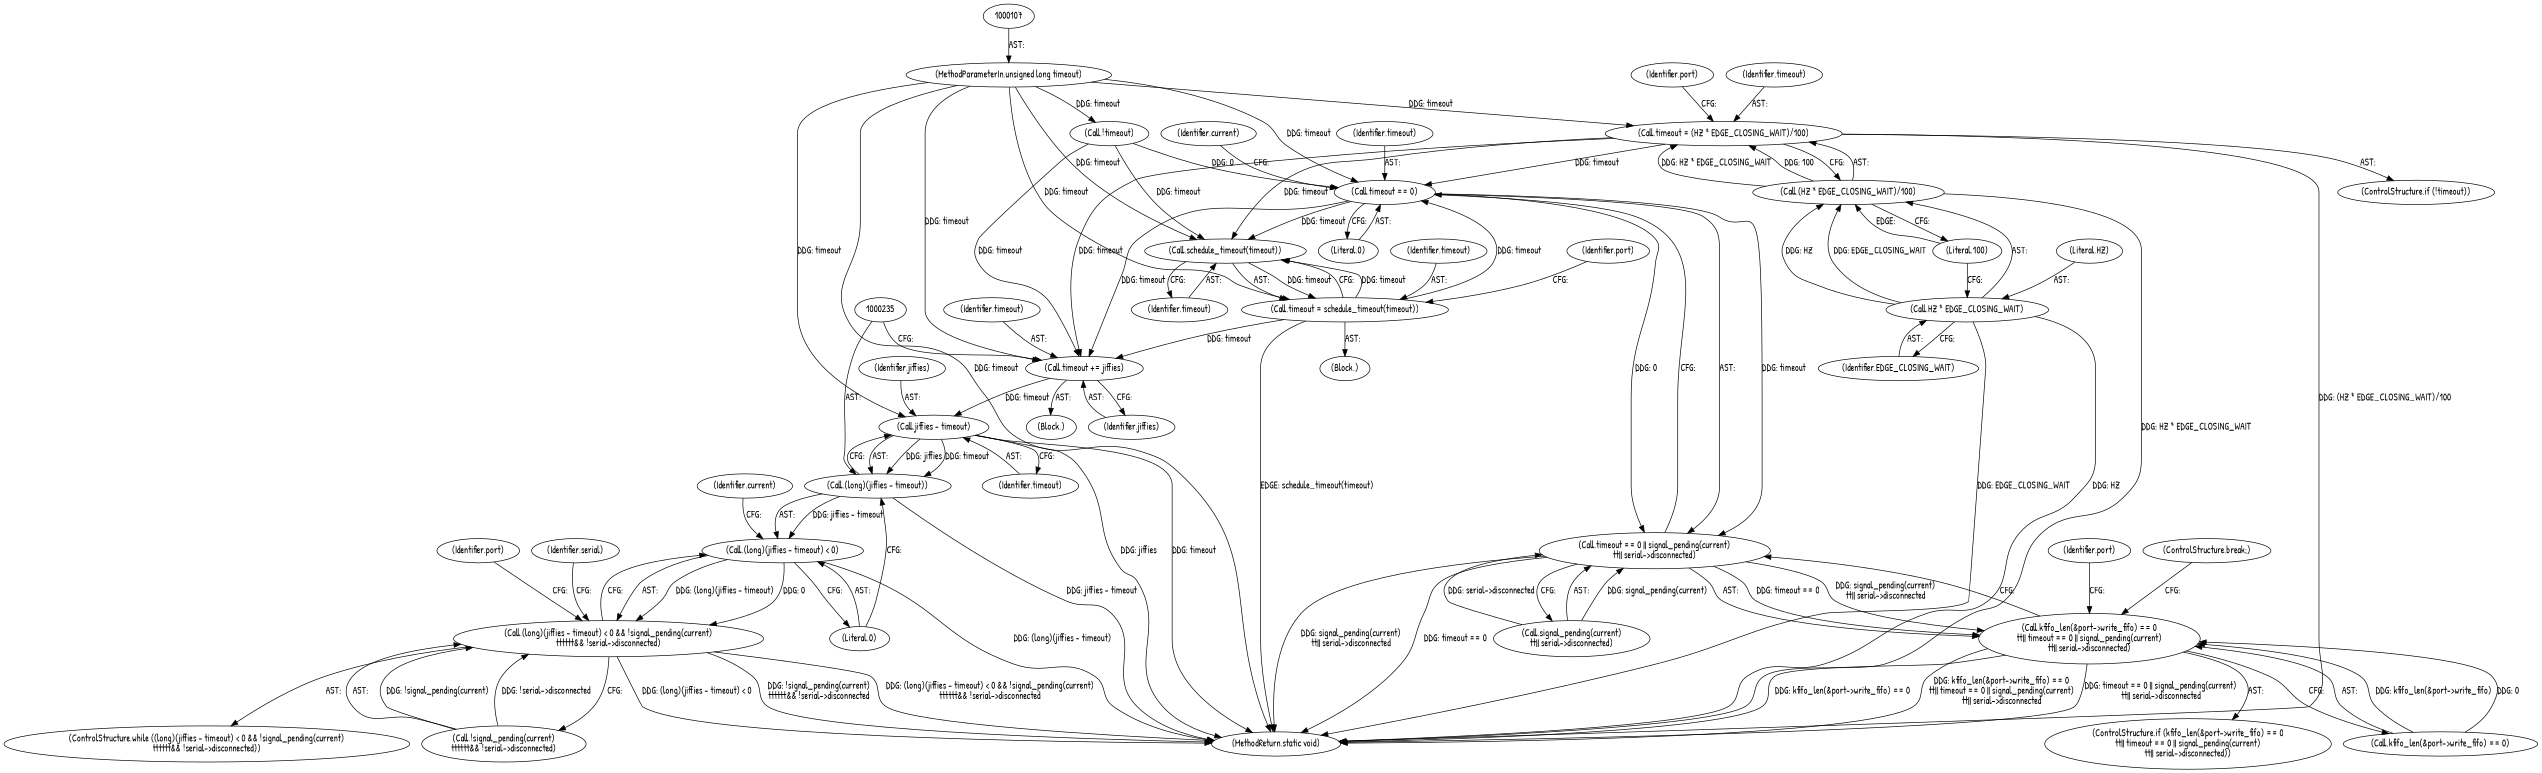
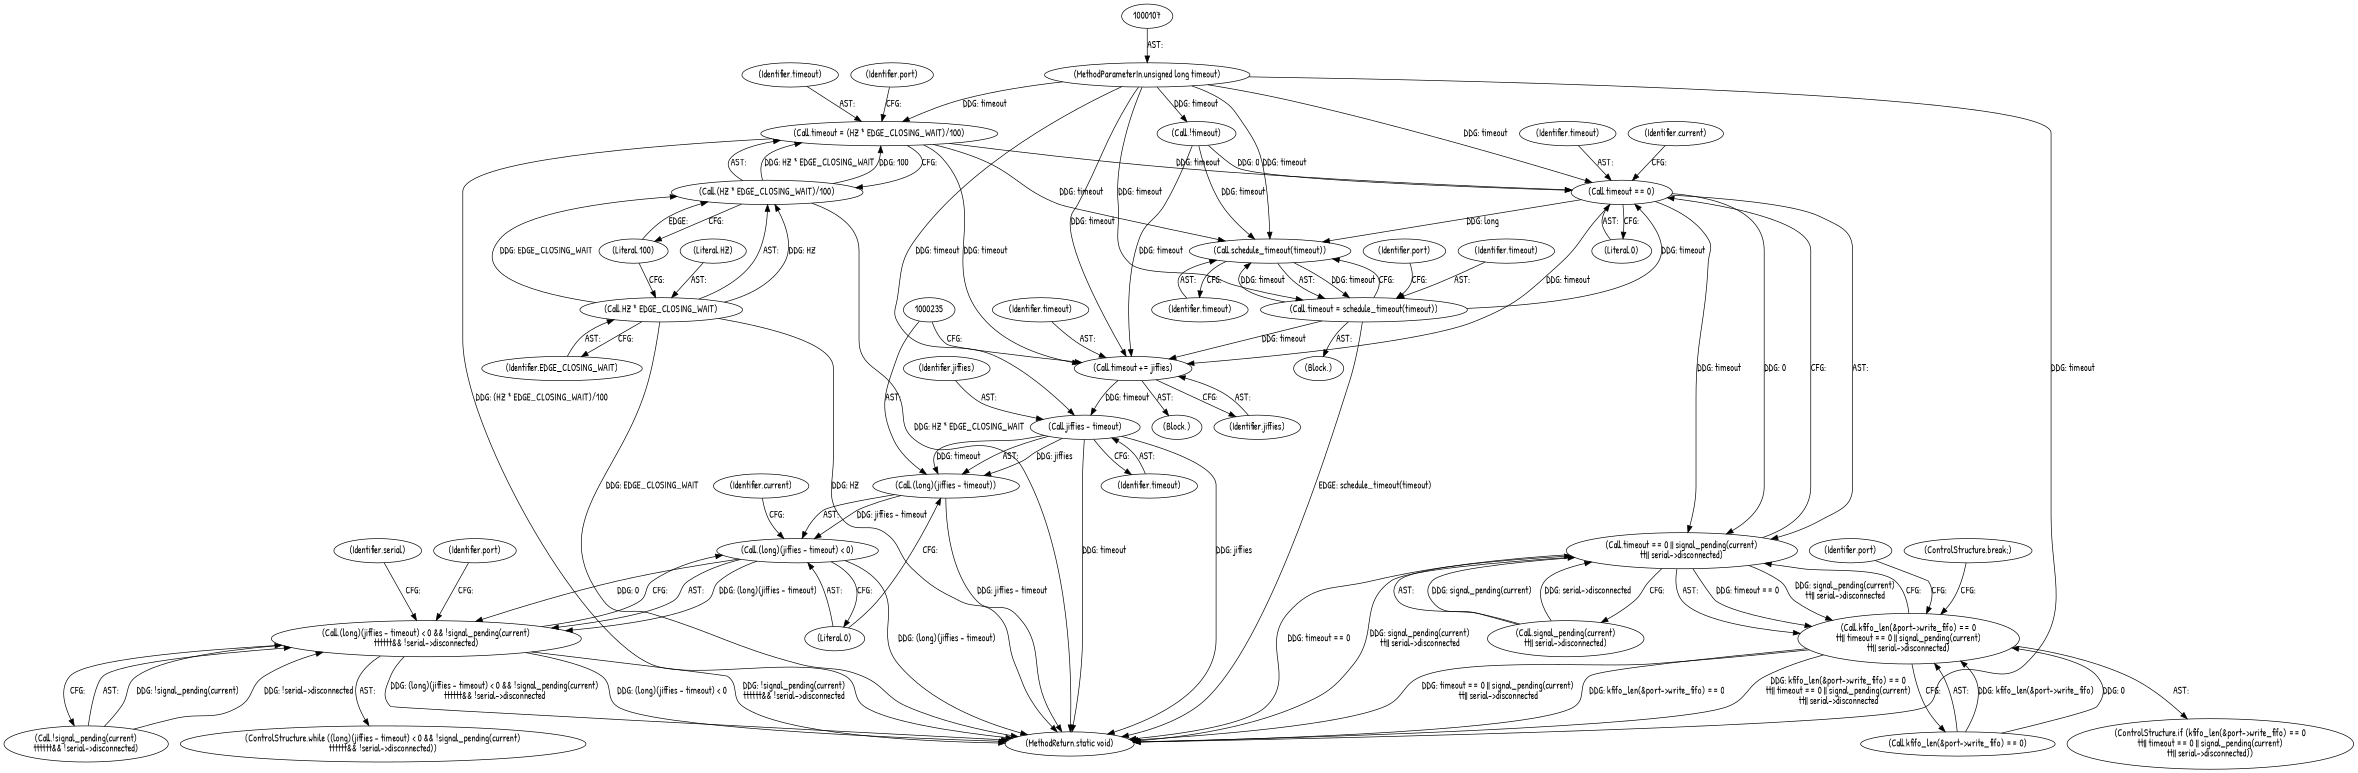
node "(ControlStructure,if (!timeout))": removed
edge "(Call,timeout == 0)" -> "(Call,schedule_timeout(timeout))": label "DDG: timeout" -> "DDG: long"
edge "(Call,(long)(jiffies - timeout))" -> "(Call,jiffies - timeout)": removed, label "CFG:"
